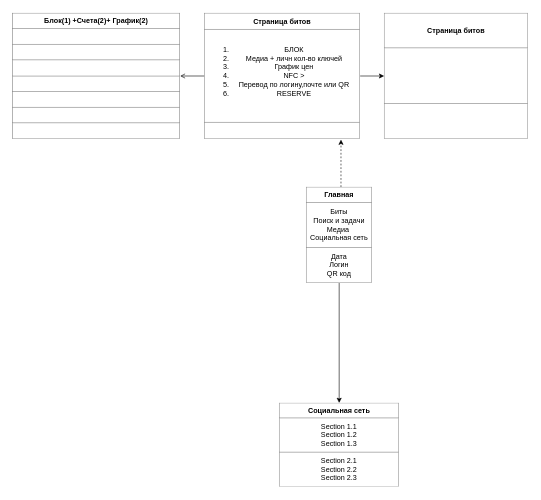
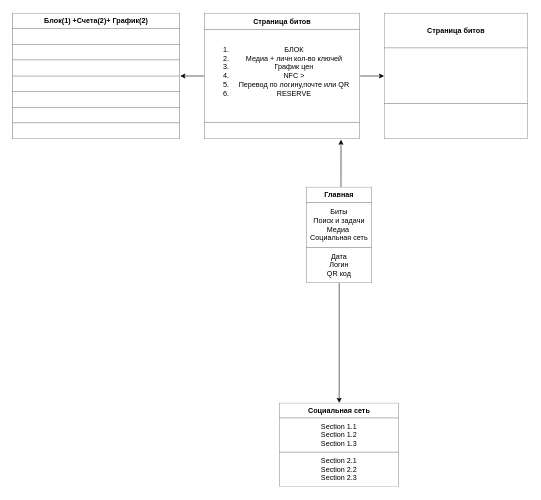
edge "Страница битов БЛОК Медиа + личн кол-во ключей График цен NFC > Перевод по логину,почте или QR RESERVE" -> "Блок(1) +Счета(2)+ График(2)": arrowhead open -> classic
edge "Главная Биты Поиск и задачи Медиа Социальная сеть Дата Логин QR код" -> "Страница битов БЛОК Медиа + личн кол-во ключей График цен NFC > Перевод по логину,почте или QR RESERVE": style dashed -> solid
